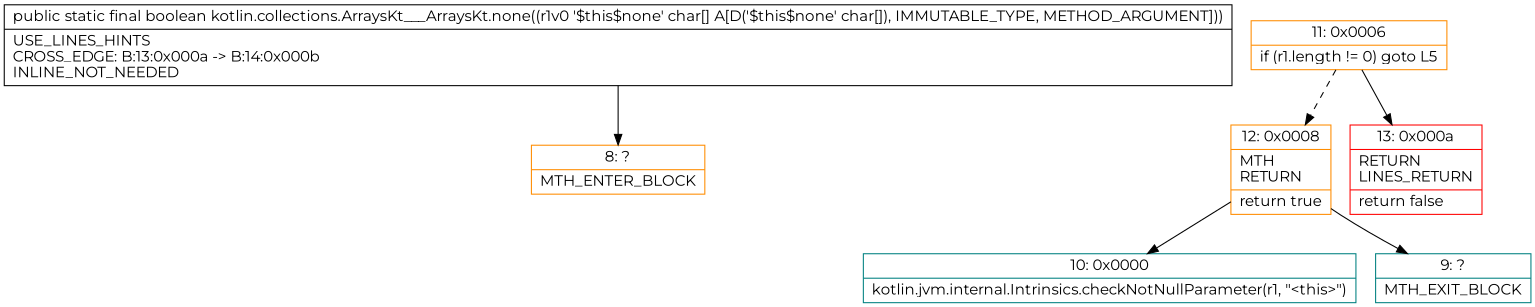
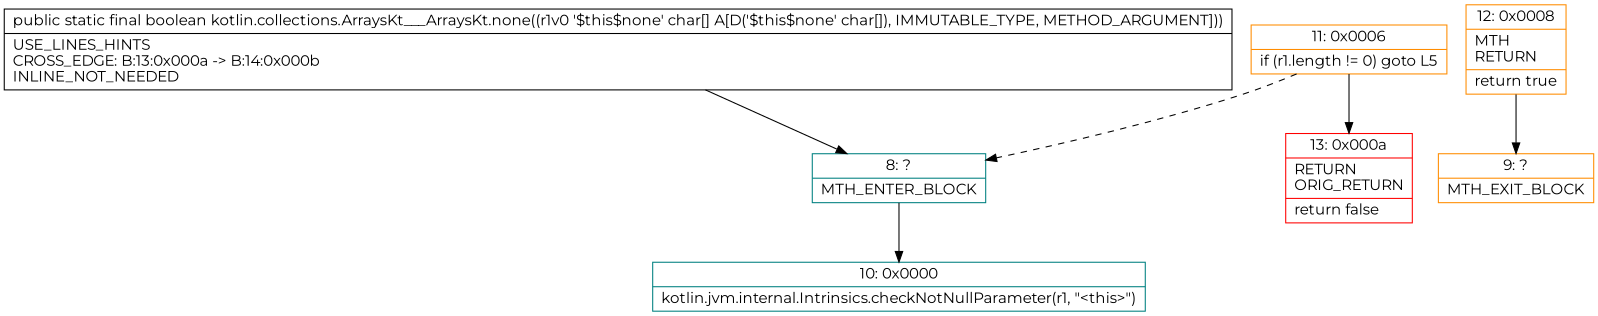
edge "11: 0x0006" -> "12: 0x0008": now "11: 0x0006" -> "8: ?"
node "8: ?": color darkorange -> teal
node "13: 0x000a": text "LINES_RETURN" -> "ORIG_RETURN"
edge "12: 0x0008" -> "10: 0x0000": now "8: ?" -> "10: 0x0000"
node "9: ?": color teal -> darkorange
